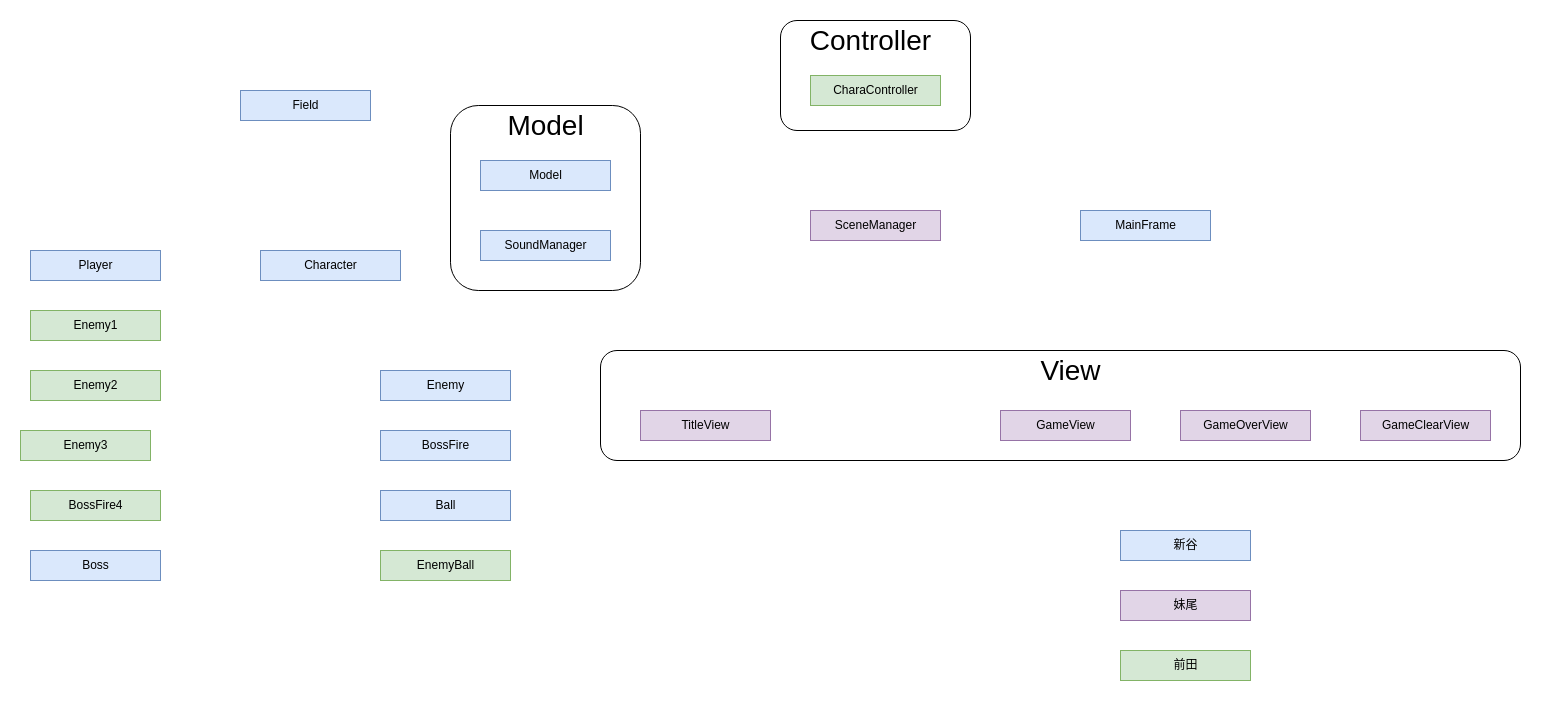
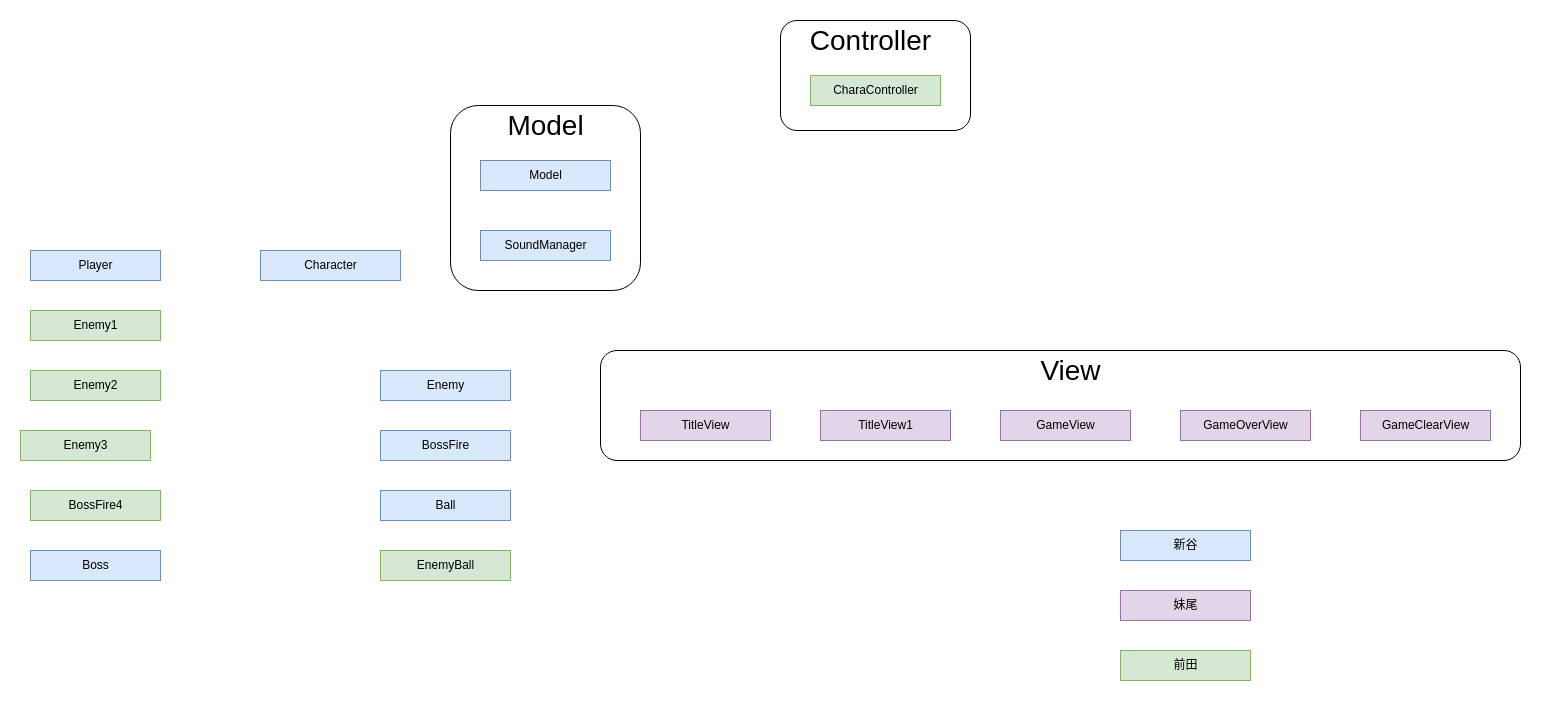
node "Field": removed
node "SceneManager": removed
node "MainFrame": removed
node "TitleView1": added
